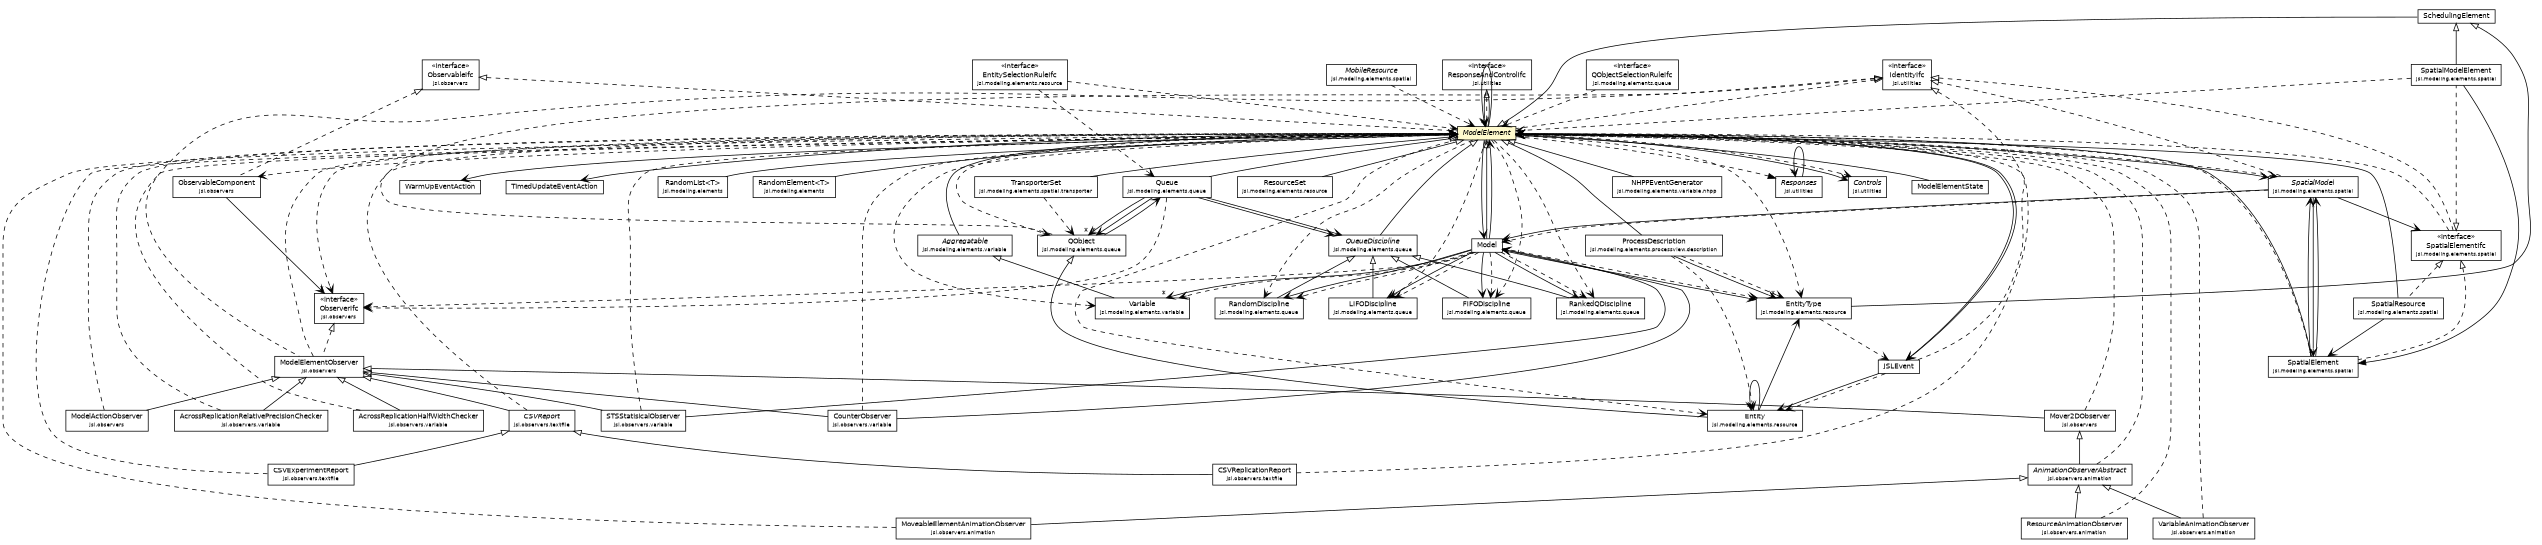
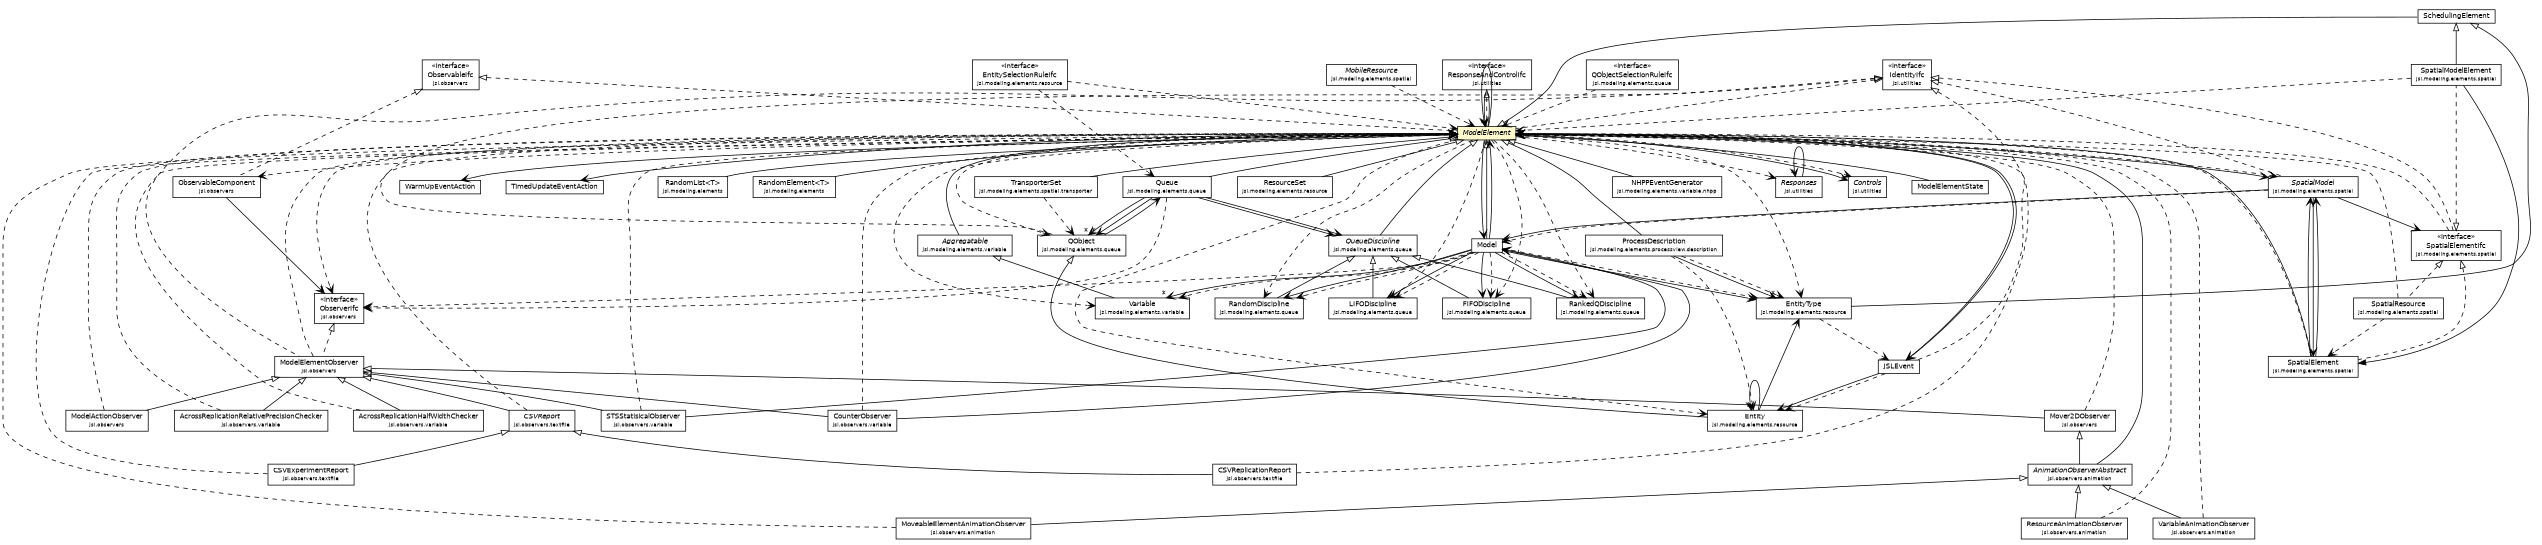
edge "SpatialResource" -> "ModelElement": style solid -> dashed
edge "ModelElement" -> "Responses": arrowhead normal -> open
edge "AnimationObserverAbstract" -> "ModelElement": style dashed -> solid
edge "SpatialResource" -> "SpatialElement": style solid -> dashed
